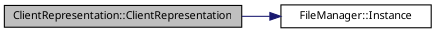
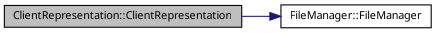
node "FileManager::Instance": label "FileManager::Instance" -> "FileManager::FileManager"
